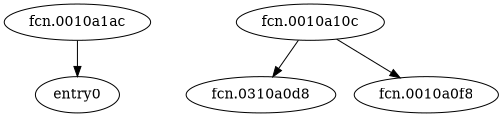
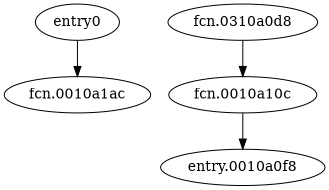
edge "fcn.0010a1ac" -> "entry0": reversed
edge "fcn.0010a10c" -> "fcn.0310a0d8": reversed
node "fcn.0010a0f8": label "fcn.0010a0f8" -> "entry.0010a0f8"
